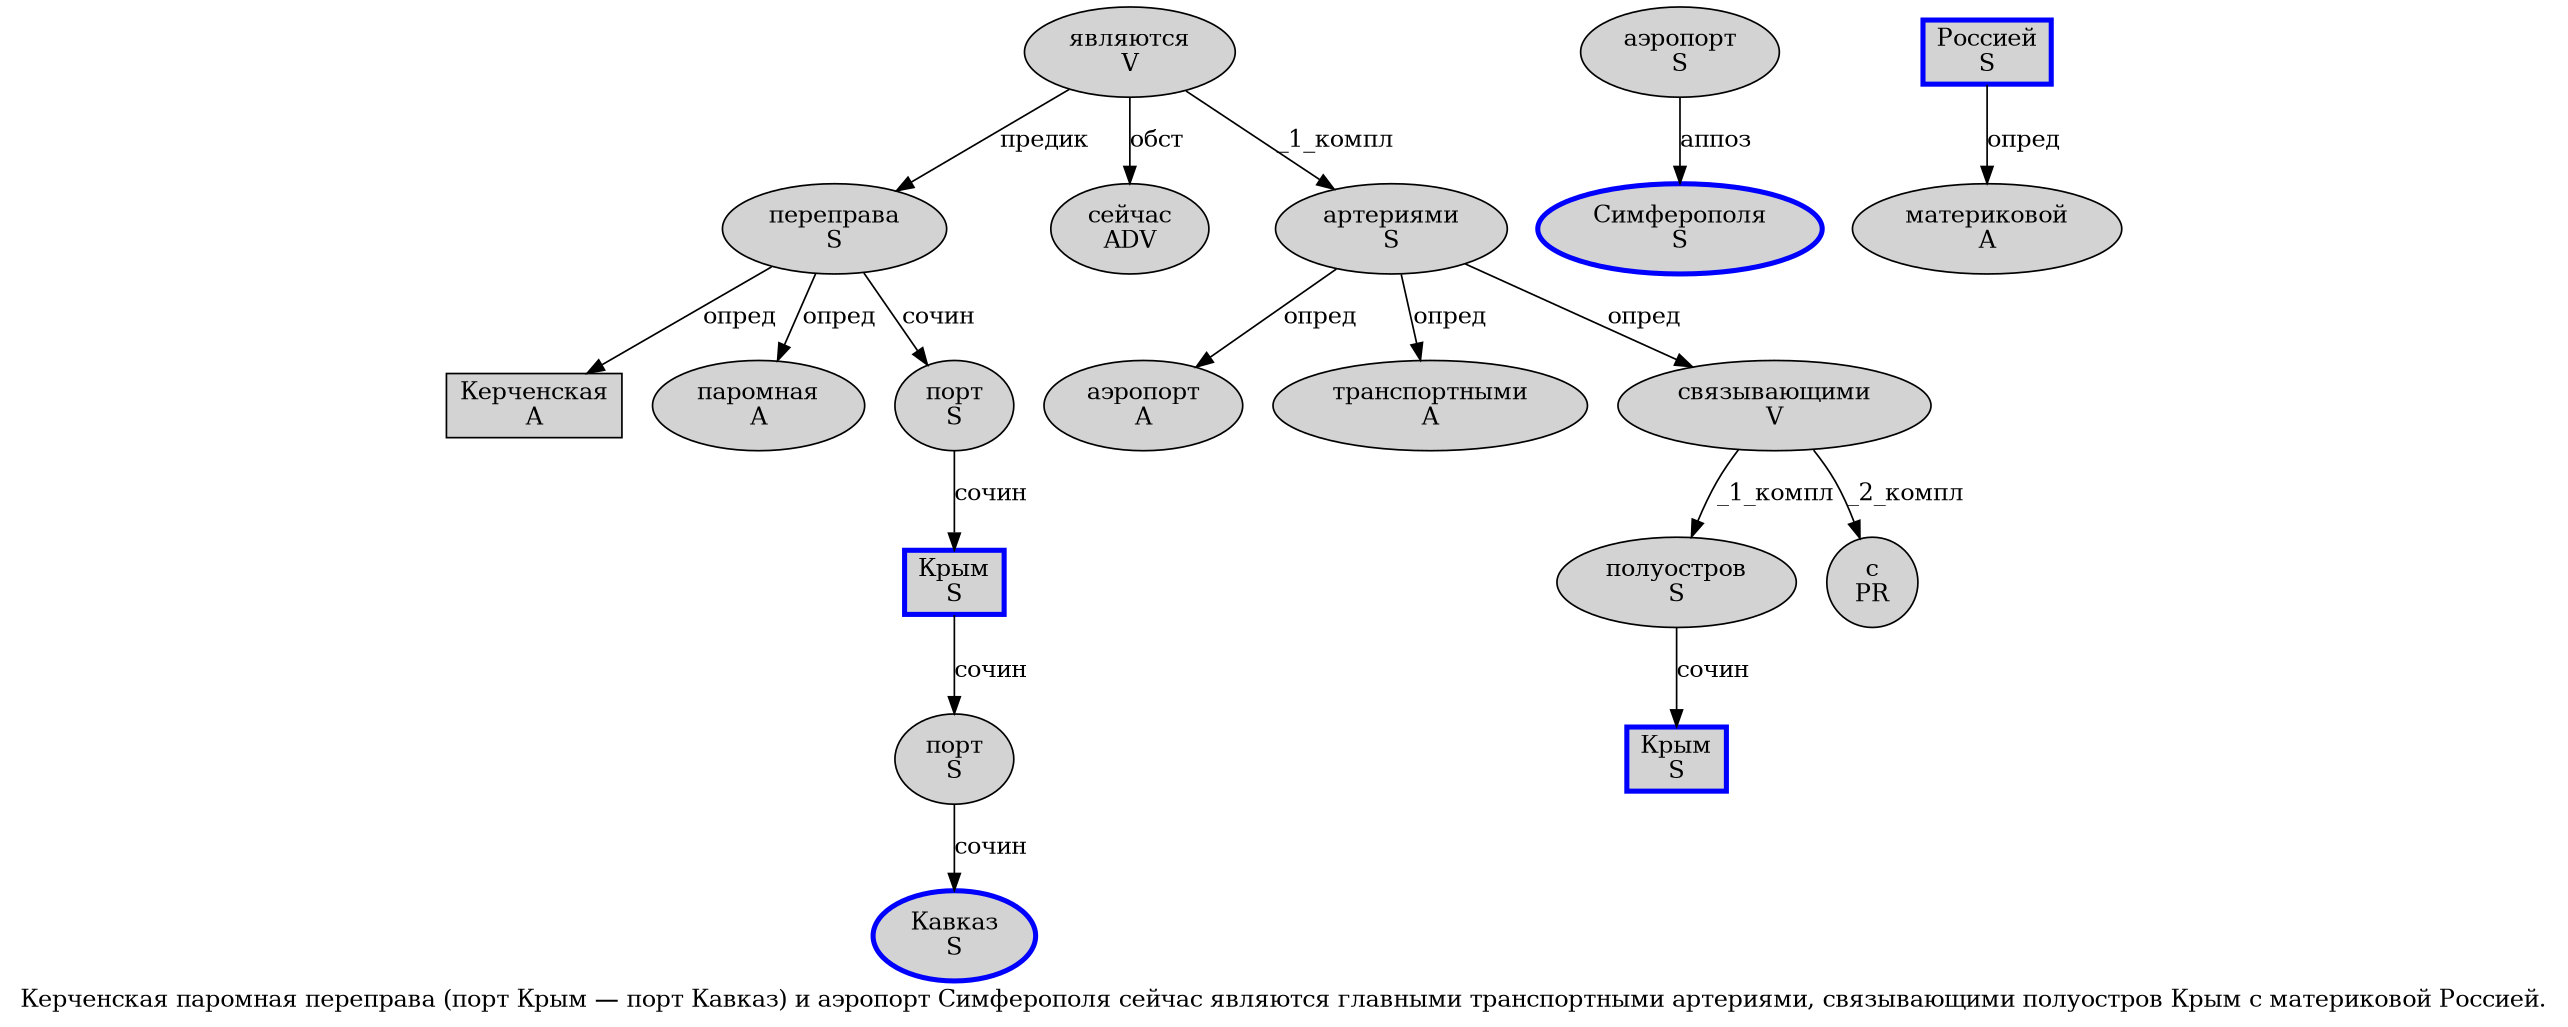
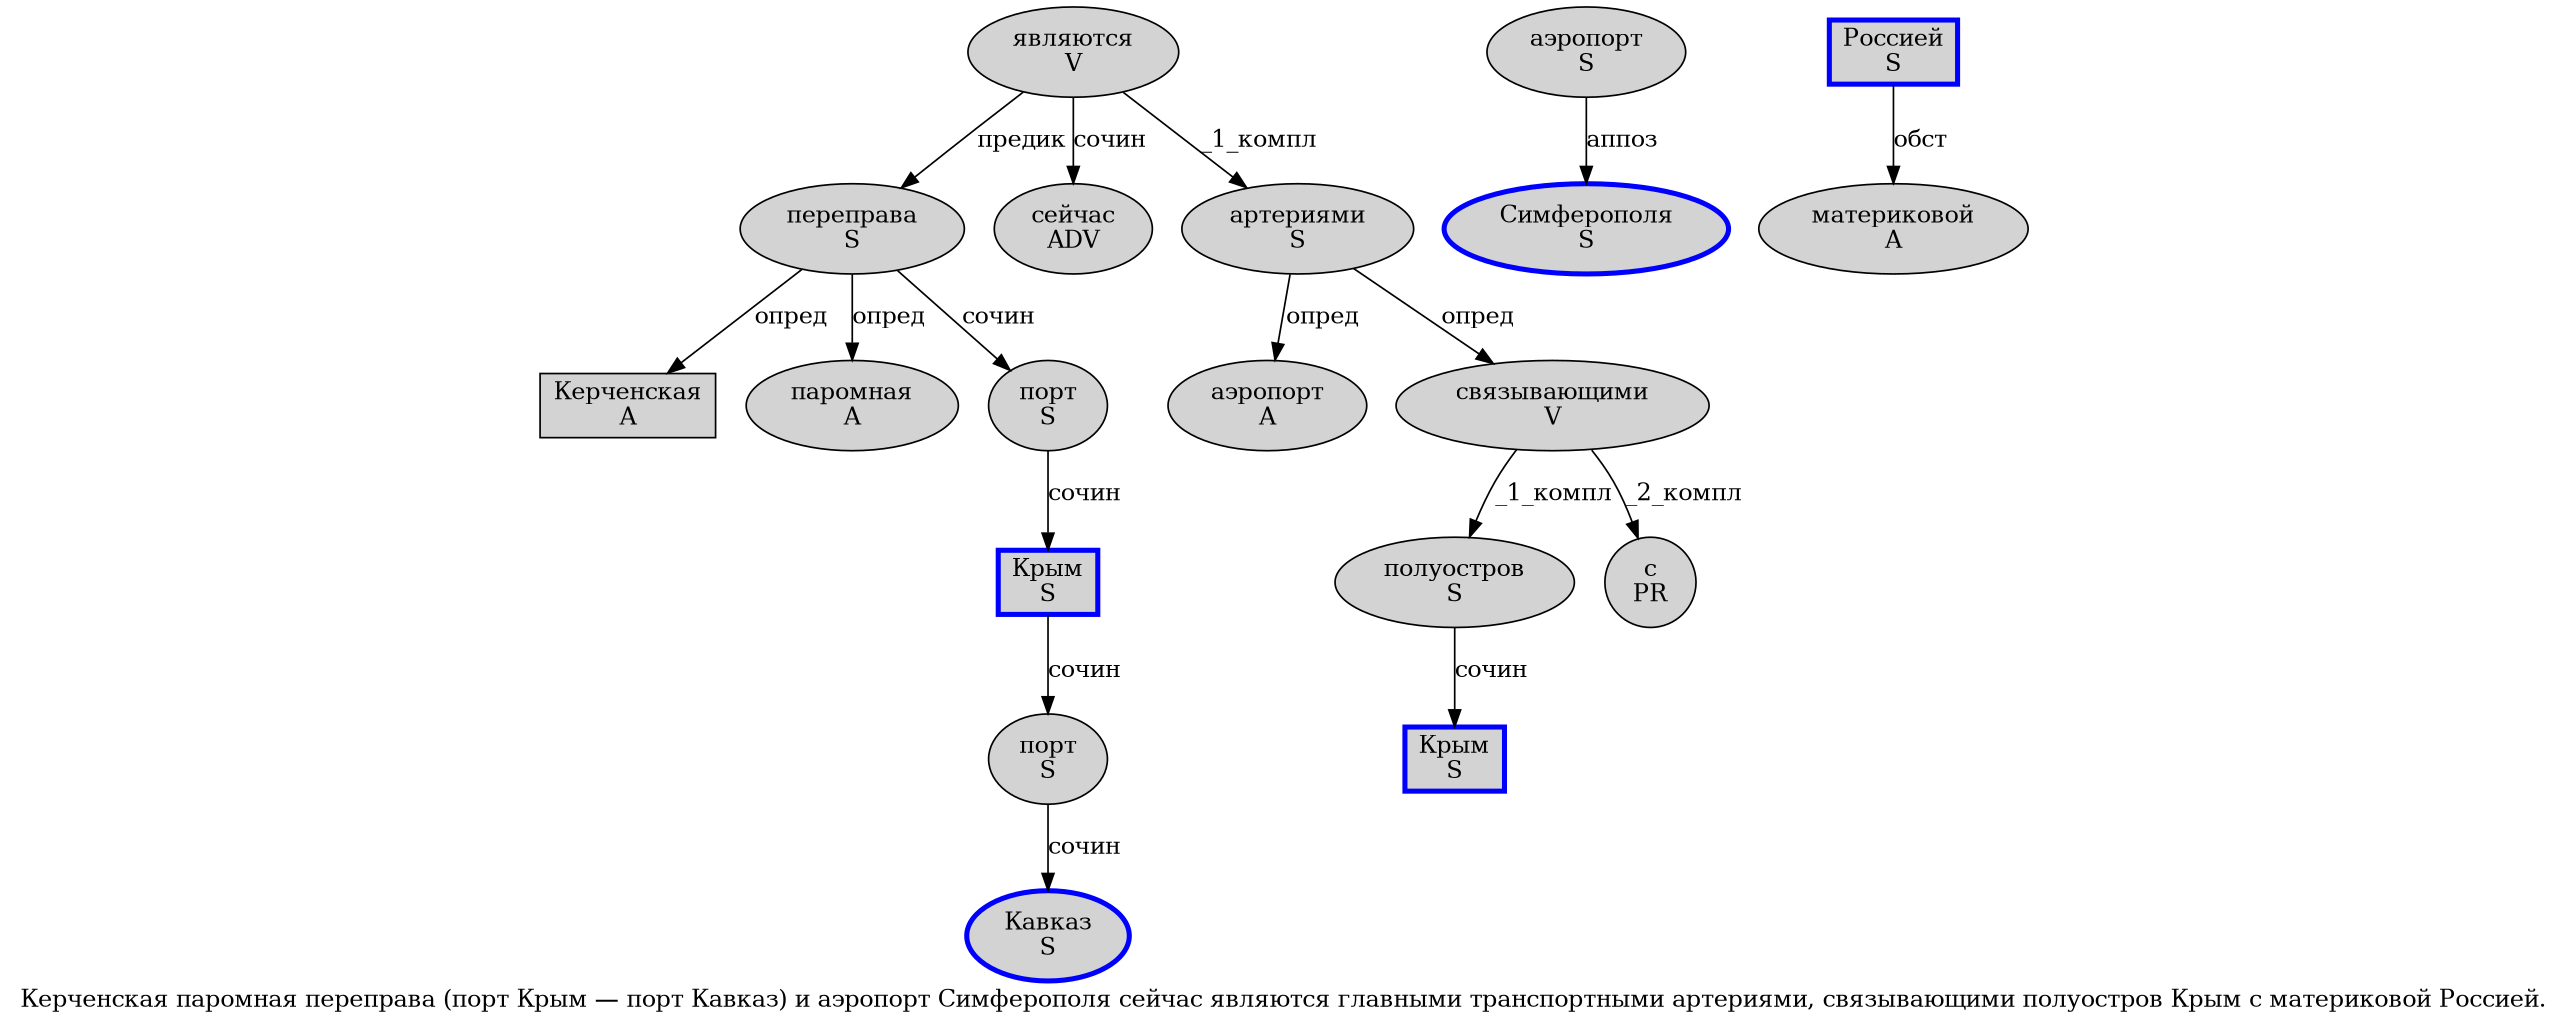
edge "являются V" -> "сейчас ADV": label "обст" -> "сочин"
edge "Россией S" -> "материковой A": label "опред" -> "обст"
node "транспортными A": removed
